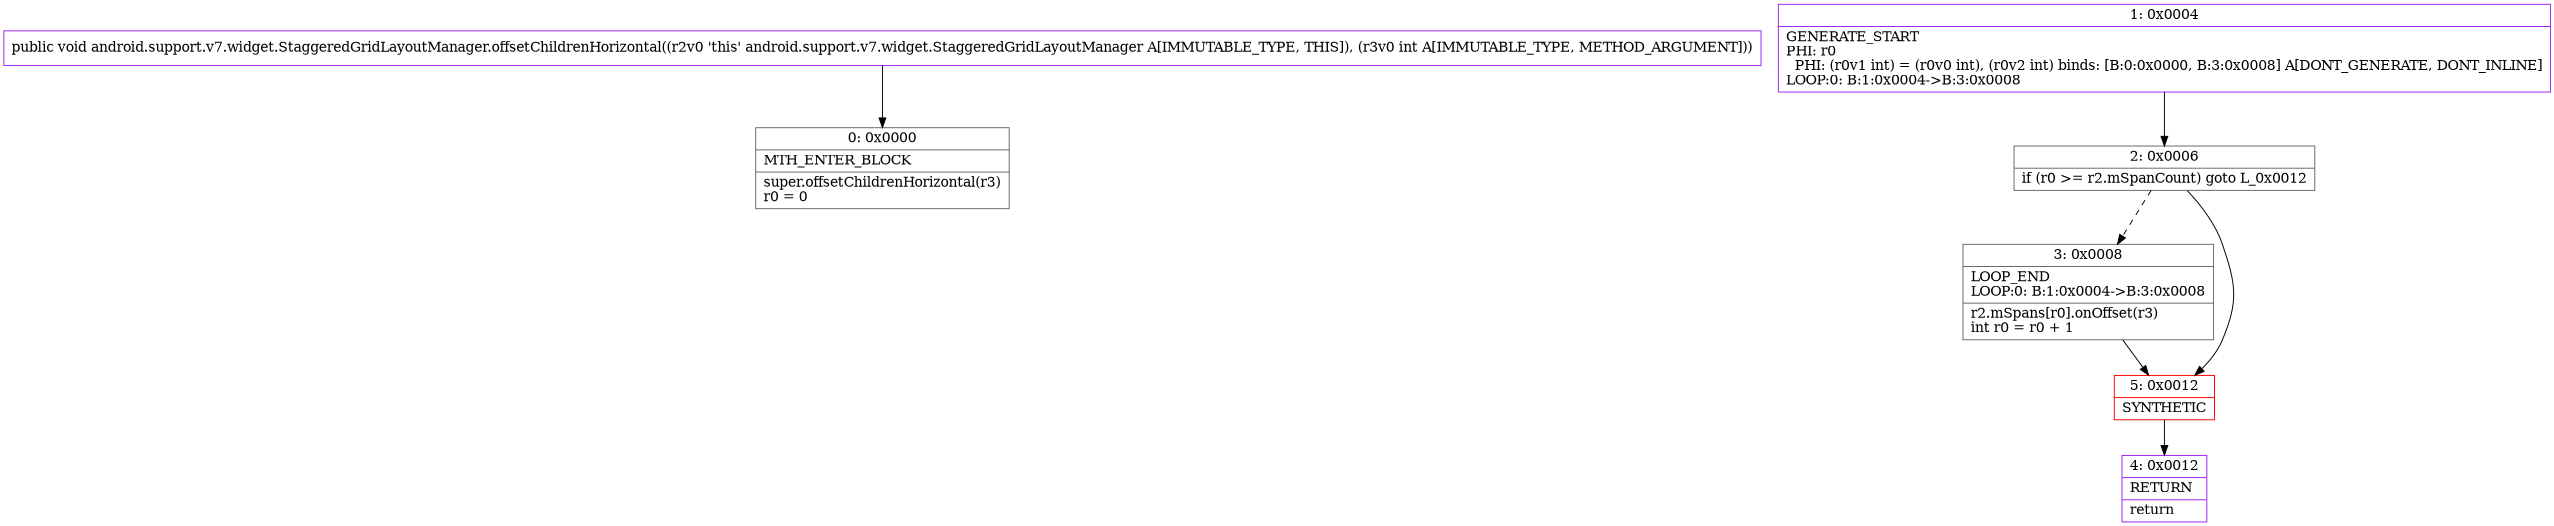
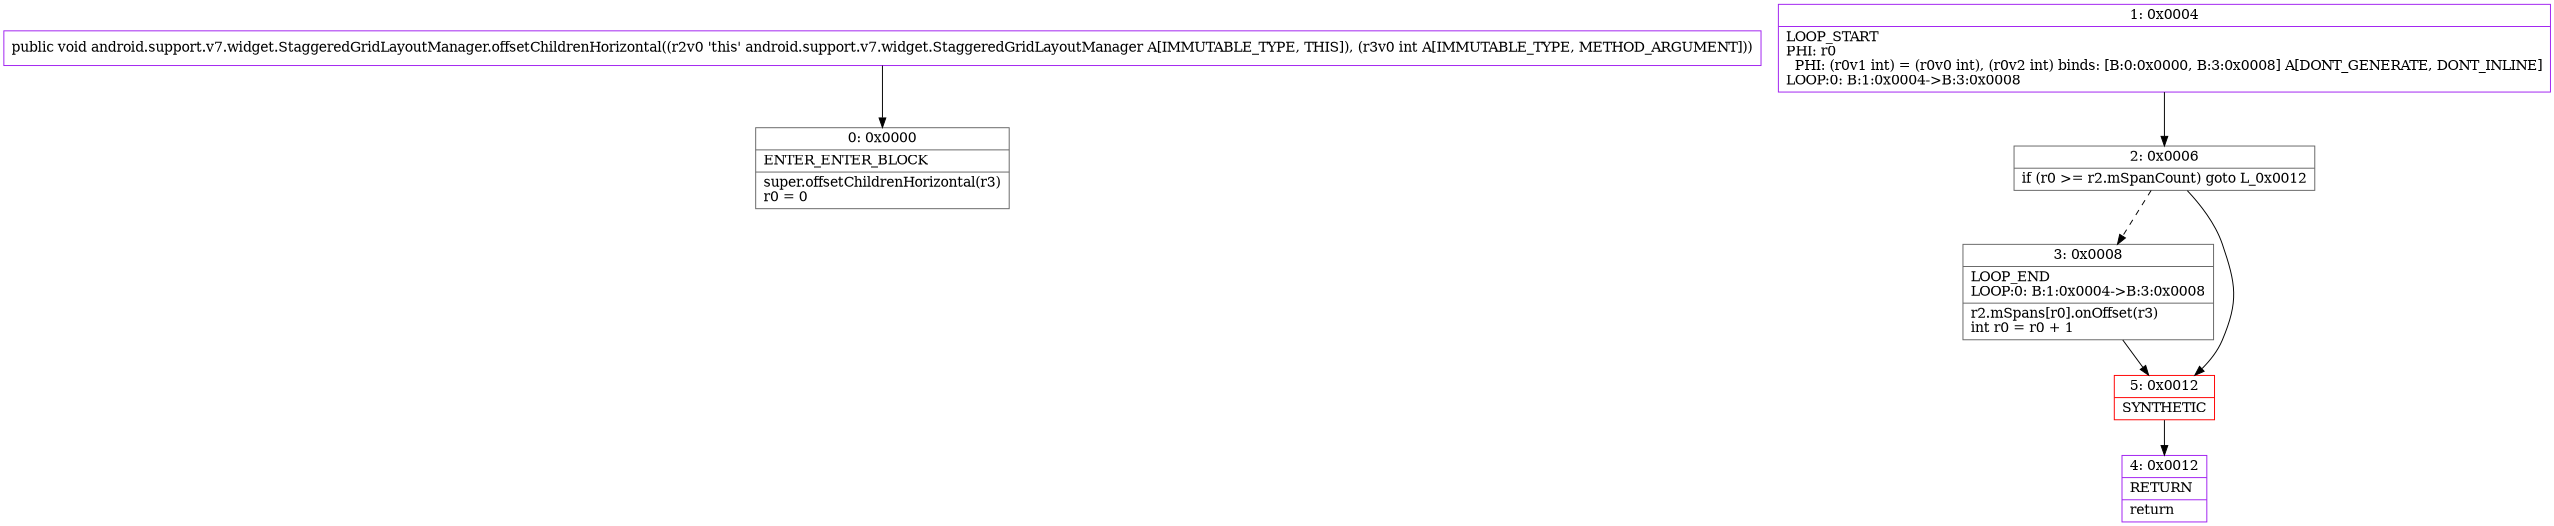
node "1: 0x0004": text "GENERATE_START" -> "LOOP_START"
node "0: 0x0000": text "MTH_ENTER_BLOCK" -> "ENTER_ENTER_BLOCK"
